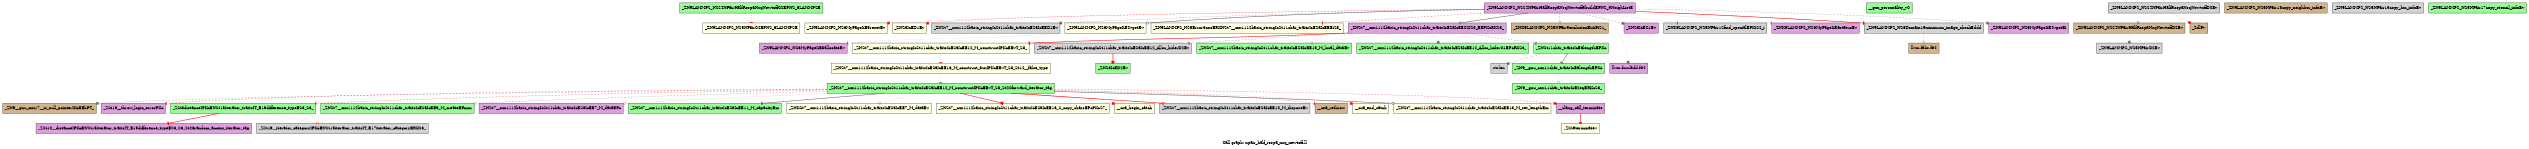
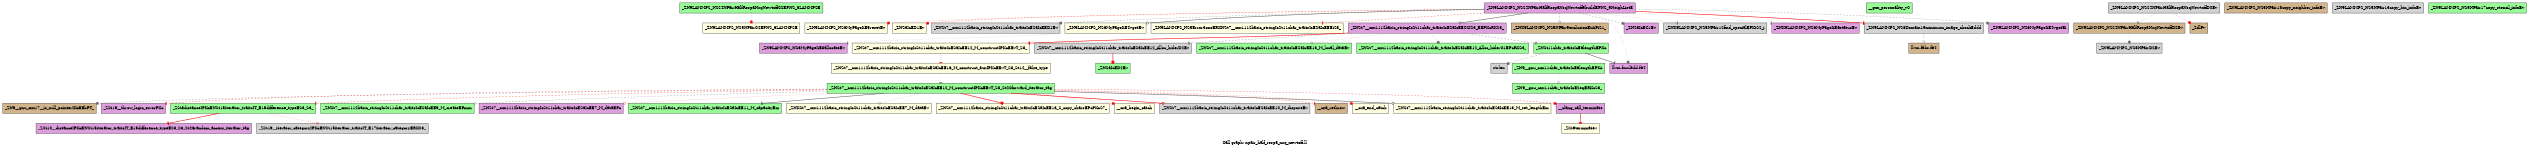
edge "_ZN9LAMMPS_NS24NPairHalfRespaNsqNewtoffC2EPNS_6LAMMPSE" -> "_ZN9LAMMPS_NS5NPairC2EPNS_6LAMMPSE": arrowhead tee -> box
edge "_ZNSt11char_traitsIcE6lengthEPKc" -> "_ZN9__gnu_cxx11char_traitsIcE6lengthEPKc": now "_ZNSt11char_traitsIcE6lengthEPKc" -> "llvm.fmuladd.f64"
